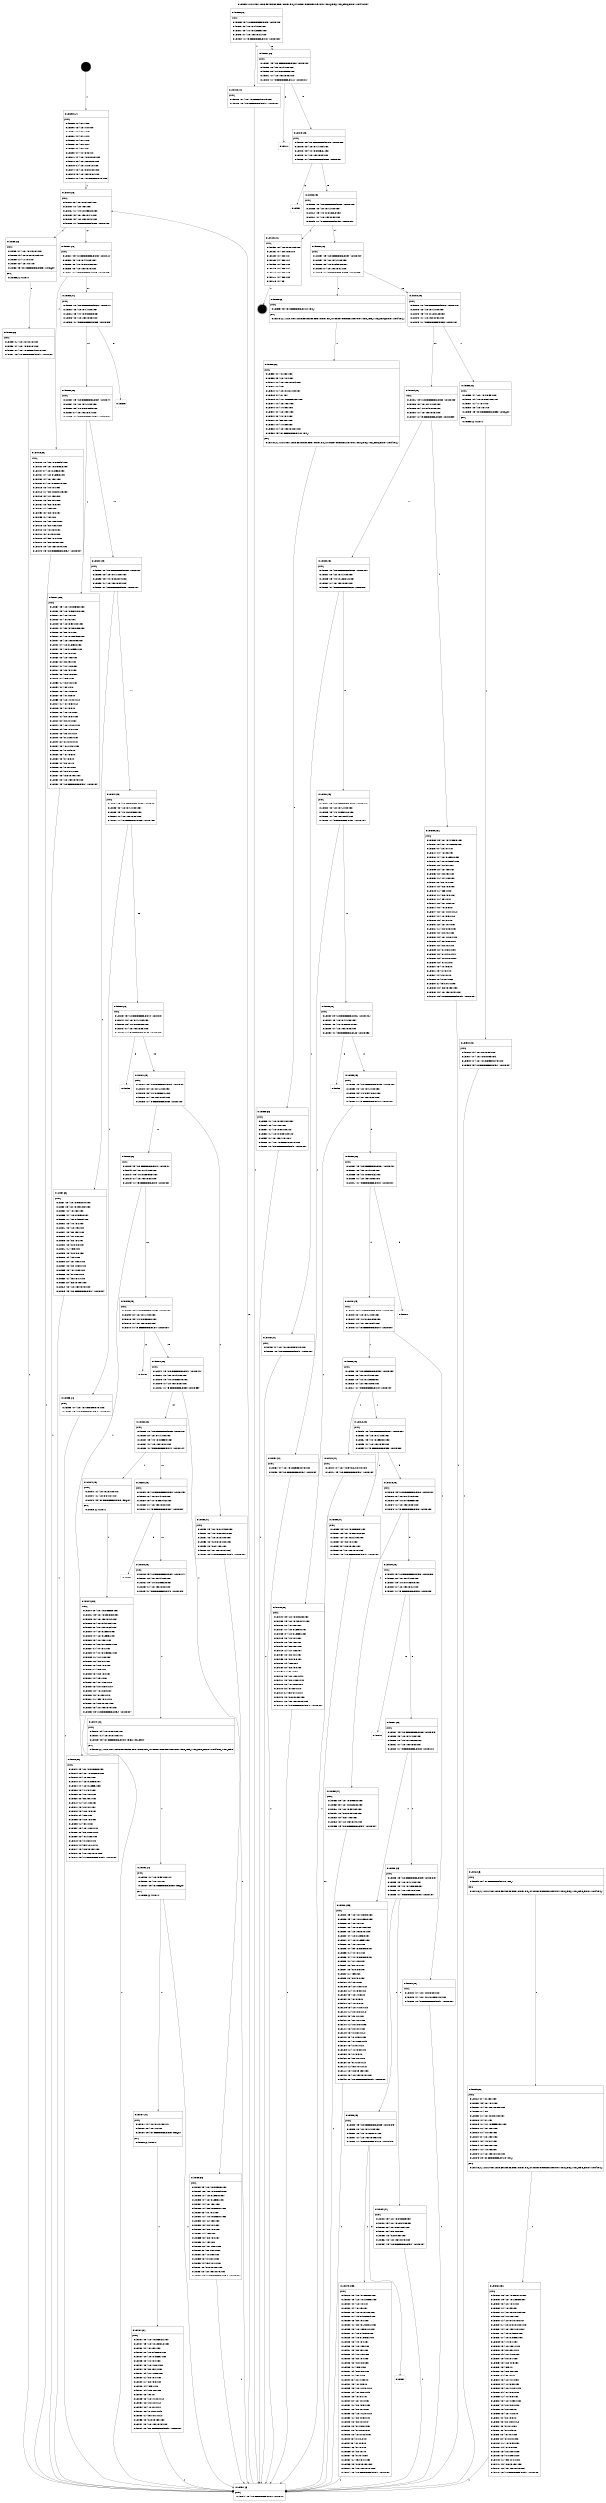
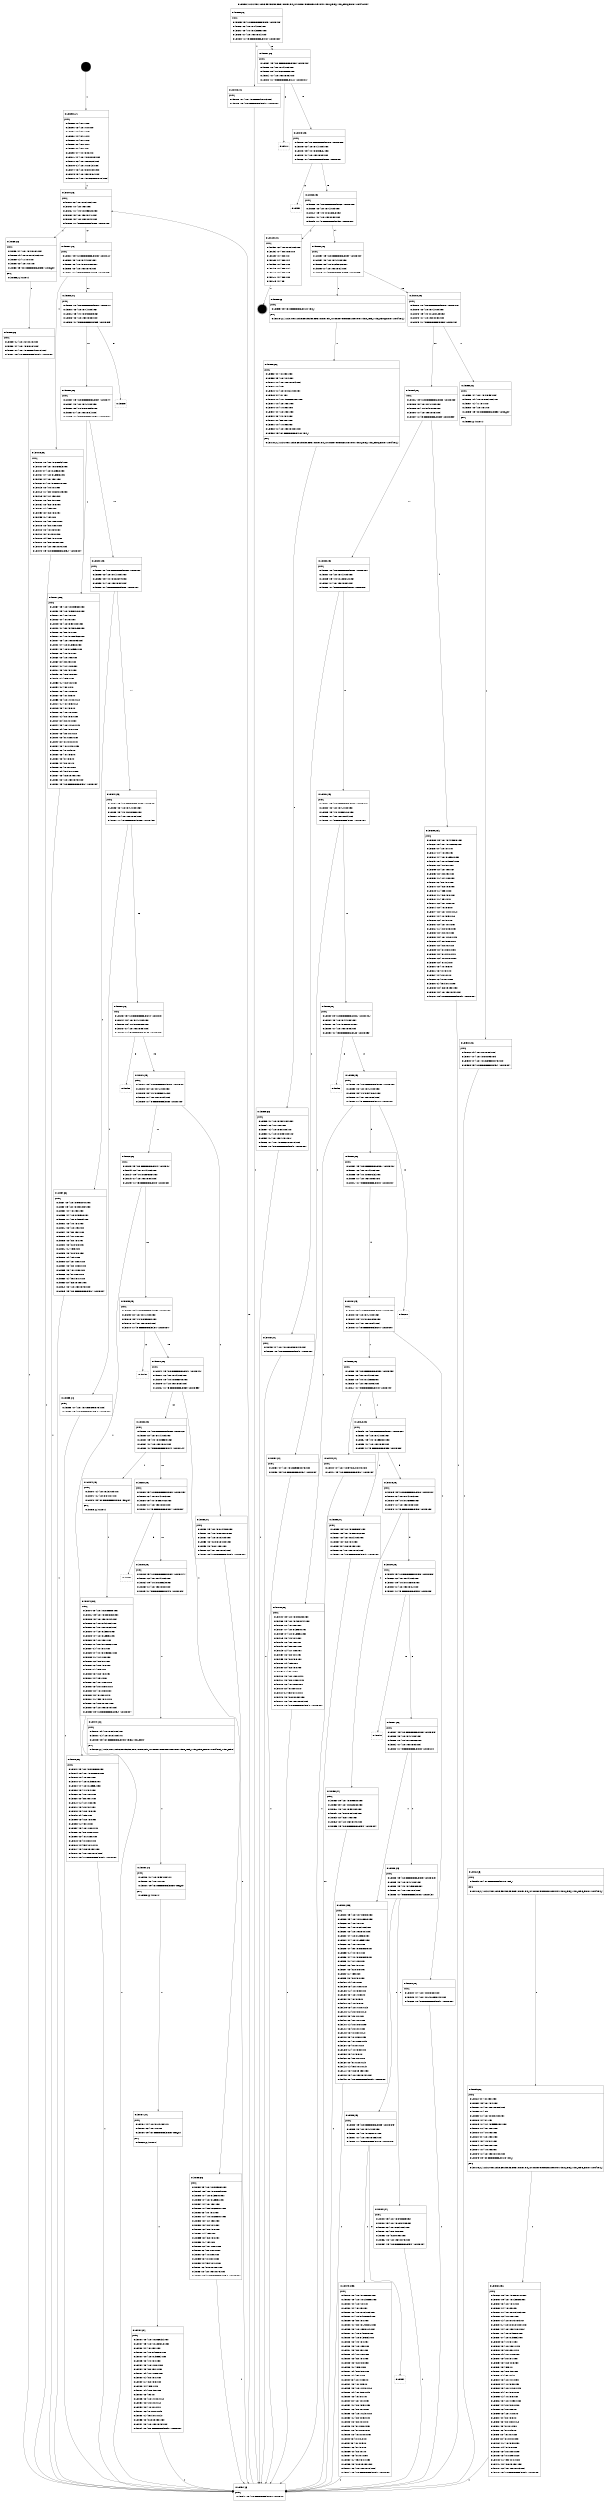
edge "0x401c01 [25]" -> "0x402311": now "0x401be8 [25]" -> "0x402311"
edge "0x40228a [12]" -> "0x402547 [5]": now "0x401d1f [83]" -> "0x402547 [5]"
